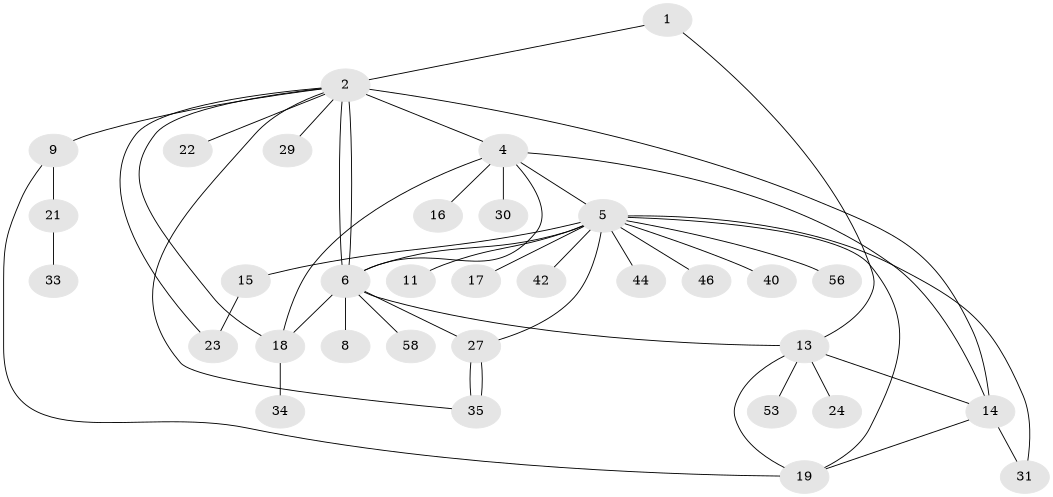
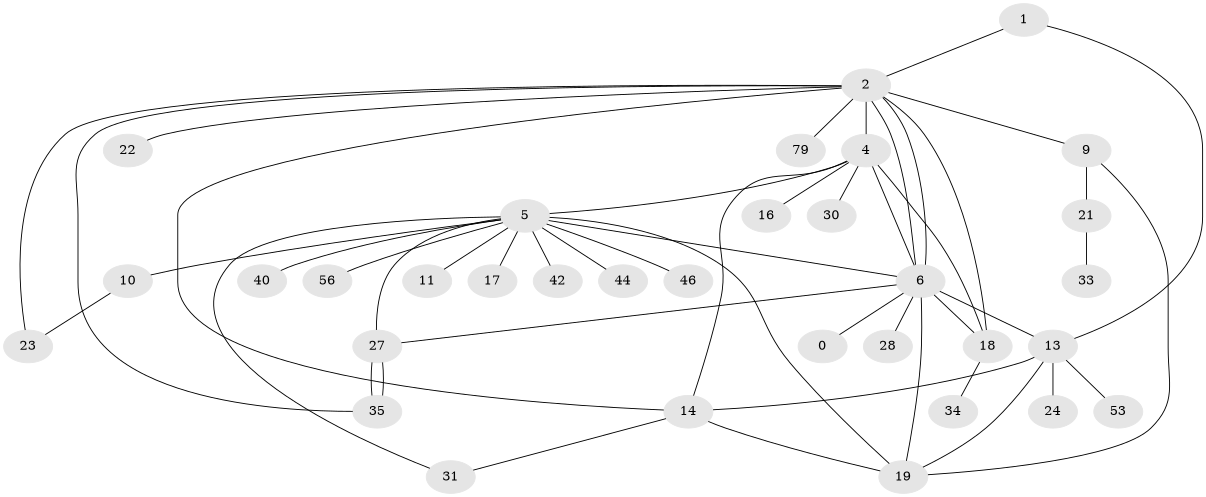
node "29": label "29" -> "79"
node "15": label "15" -> "10"
node "8": label "8" -> "0"
node "58": label "58" -> "28"
edge "6" -- "19": added
